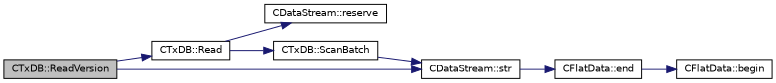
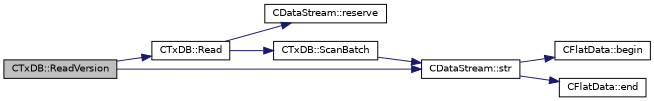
edge "CFlatData::end" -> "CFlatData::begin": now "CDataStream::str" -> "CFlatData::begin"
